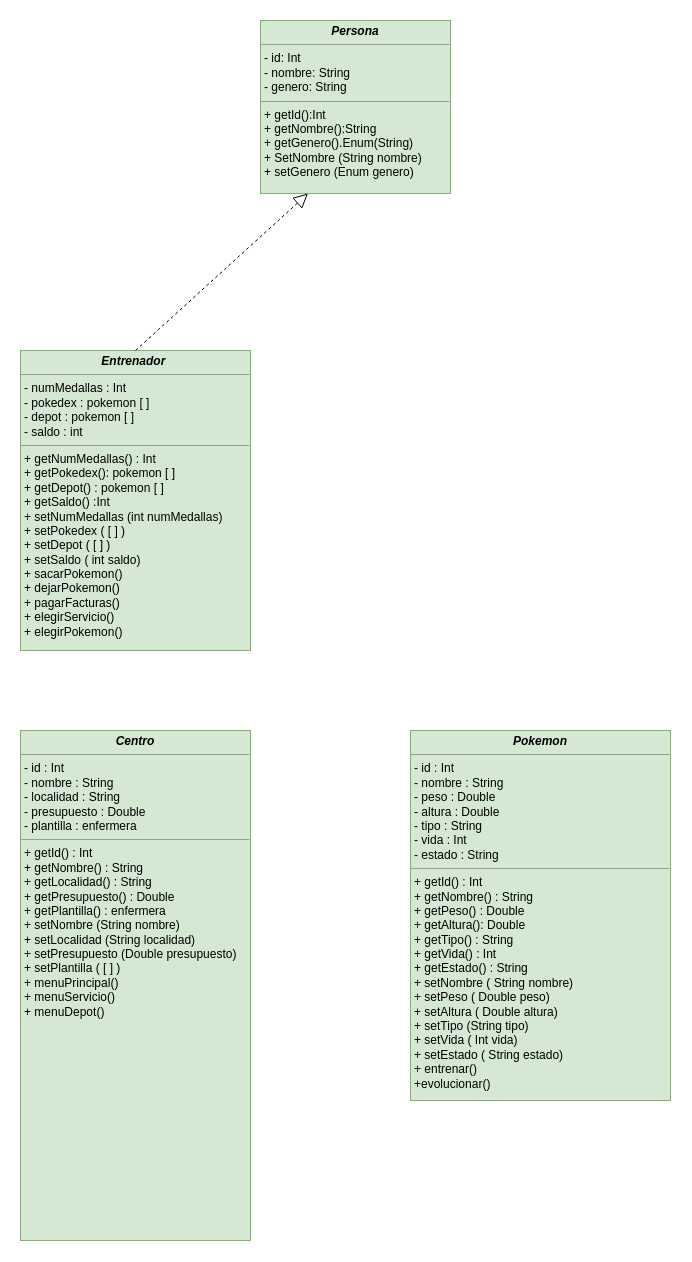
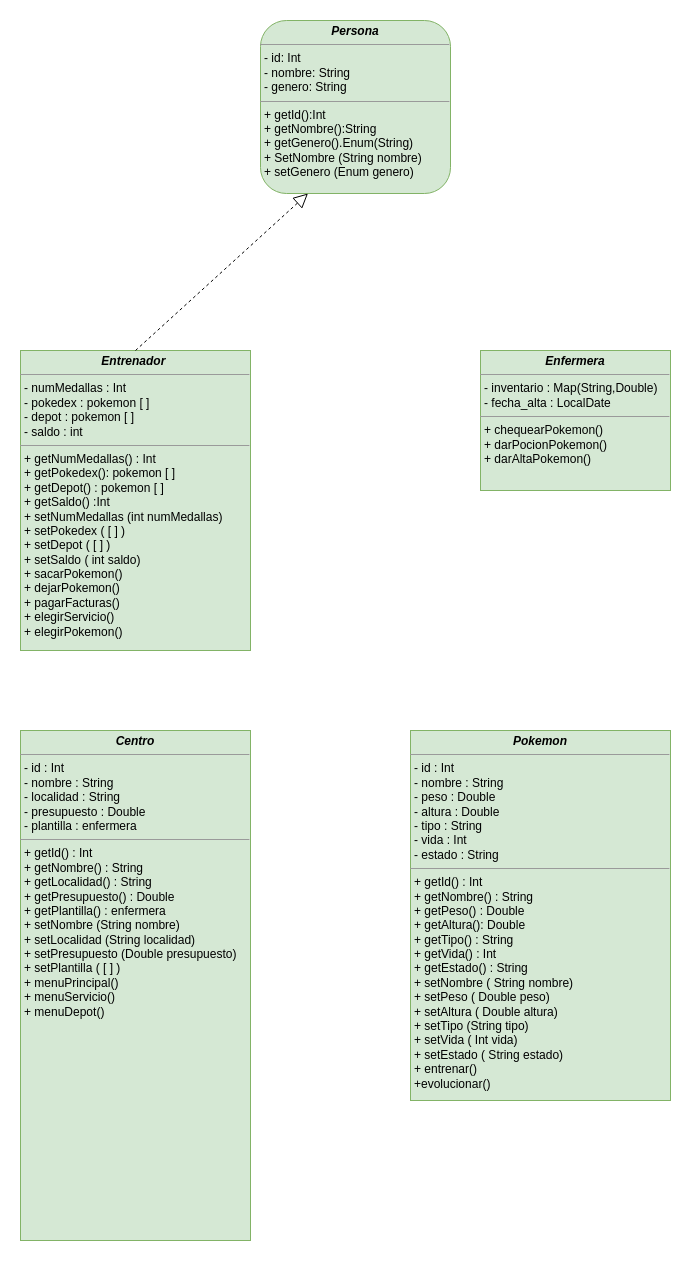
node "Persona - id: Int - nombre: String - genero: String + getId():Int + getNombre():String + getGenero().Enum(String) + SetNombre (String nombre) + setGenero (Enum genero)": shape rectangle -> rounded rectangle
node "Enfermera - inventario : Map(String,Double) - fecha_alta : LocalDate + chequearPokemon() + darPocionPokemon() + darAltaPokemon()": added
